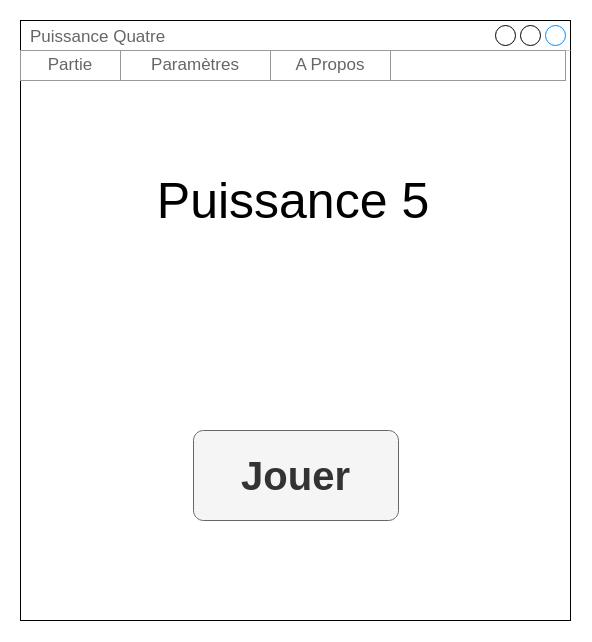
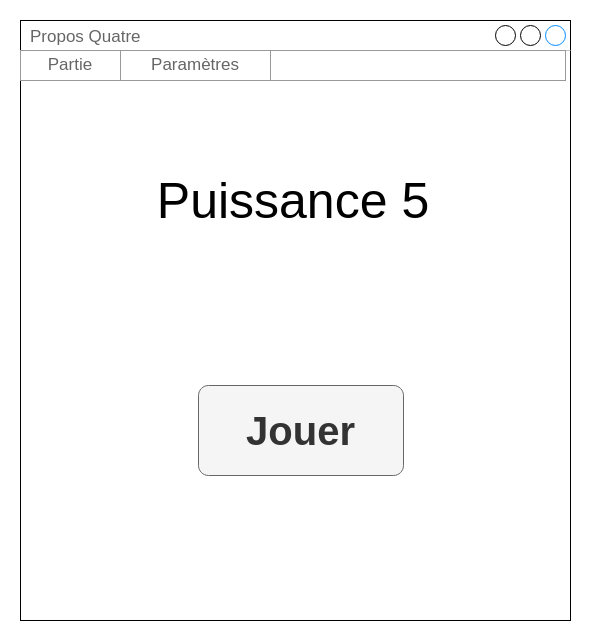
node "Puissance Quatre": label "Puissance Quatre" -> "Propos Quatre"
node "A Propos": removed
node "Jouer": moved (296, 476) -> (301, 431)
